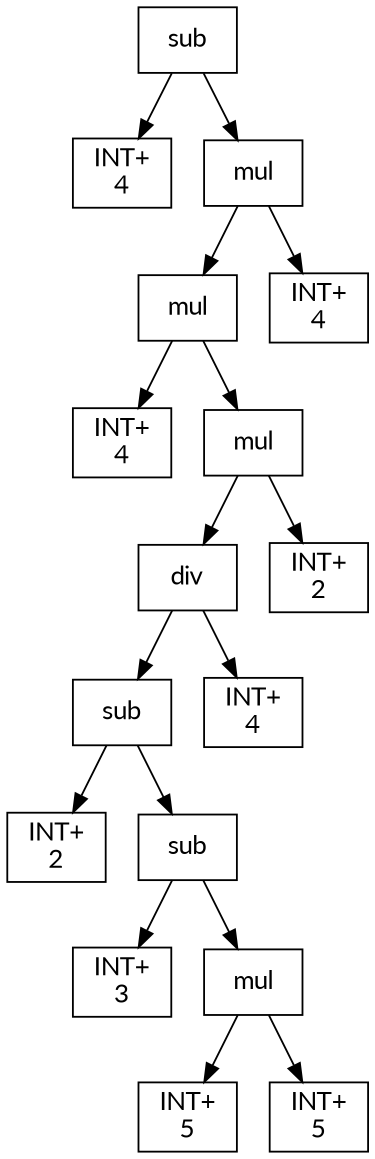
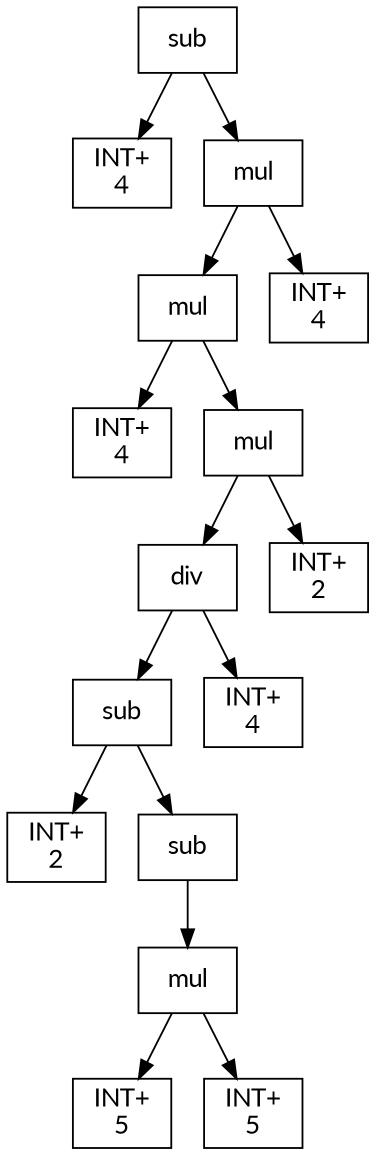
node "INT+ 3": removed
